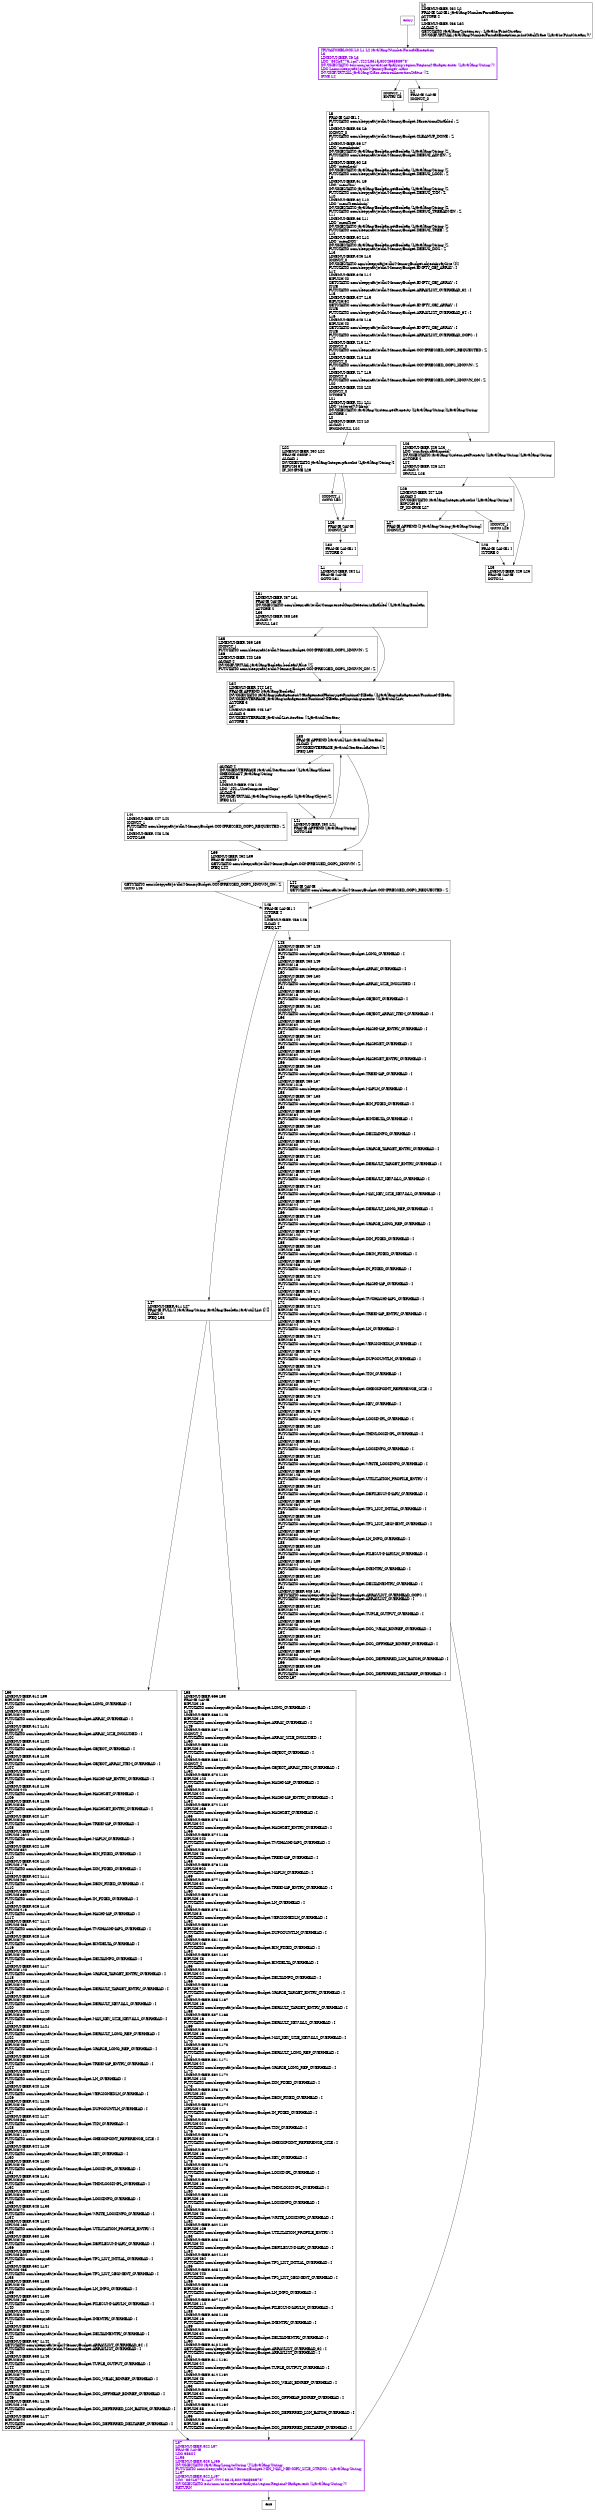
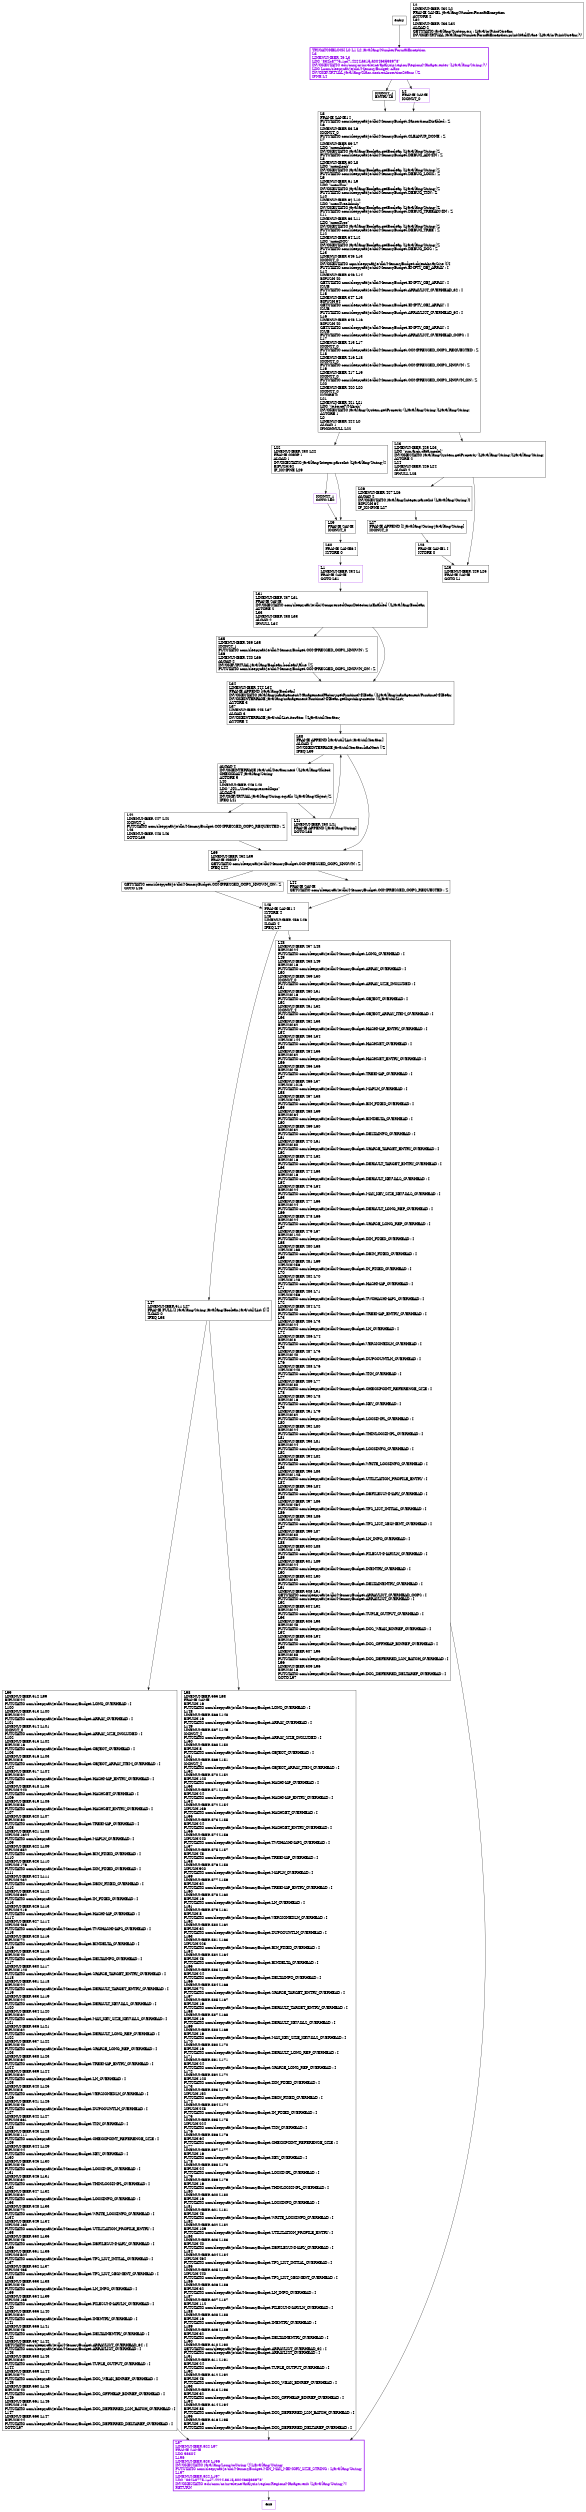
node "entry": fontcolor purple -> black
node "L4 FRAME SAME ICONST_0": color black -> purple
node "ICONST_1 GOTO L30": color black -> purple
node "ICONST_1 GOTO L28": removed
node "L30 FRAME SAME1 I ISTORE 0": label "L30 FRAME SAME1 I ISTORE 0" -> "L30 FRAME SAME6 I ISTORE 0"
node "exit": color black -> purple
